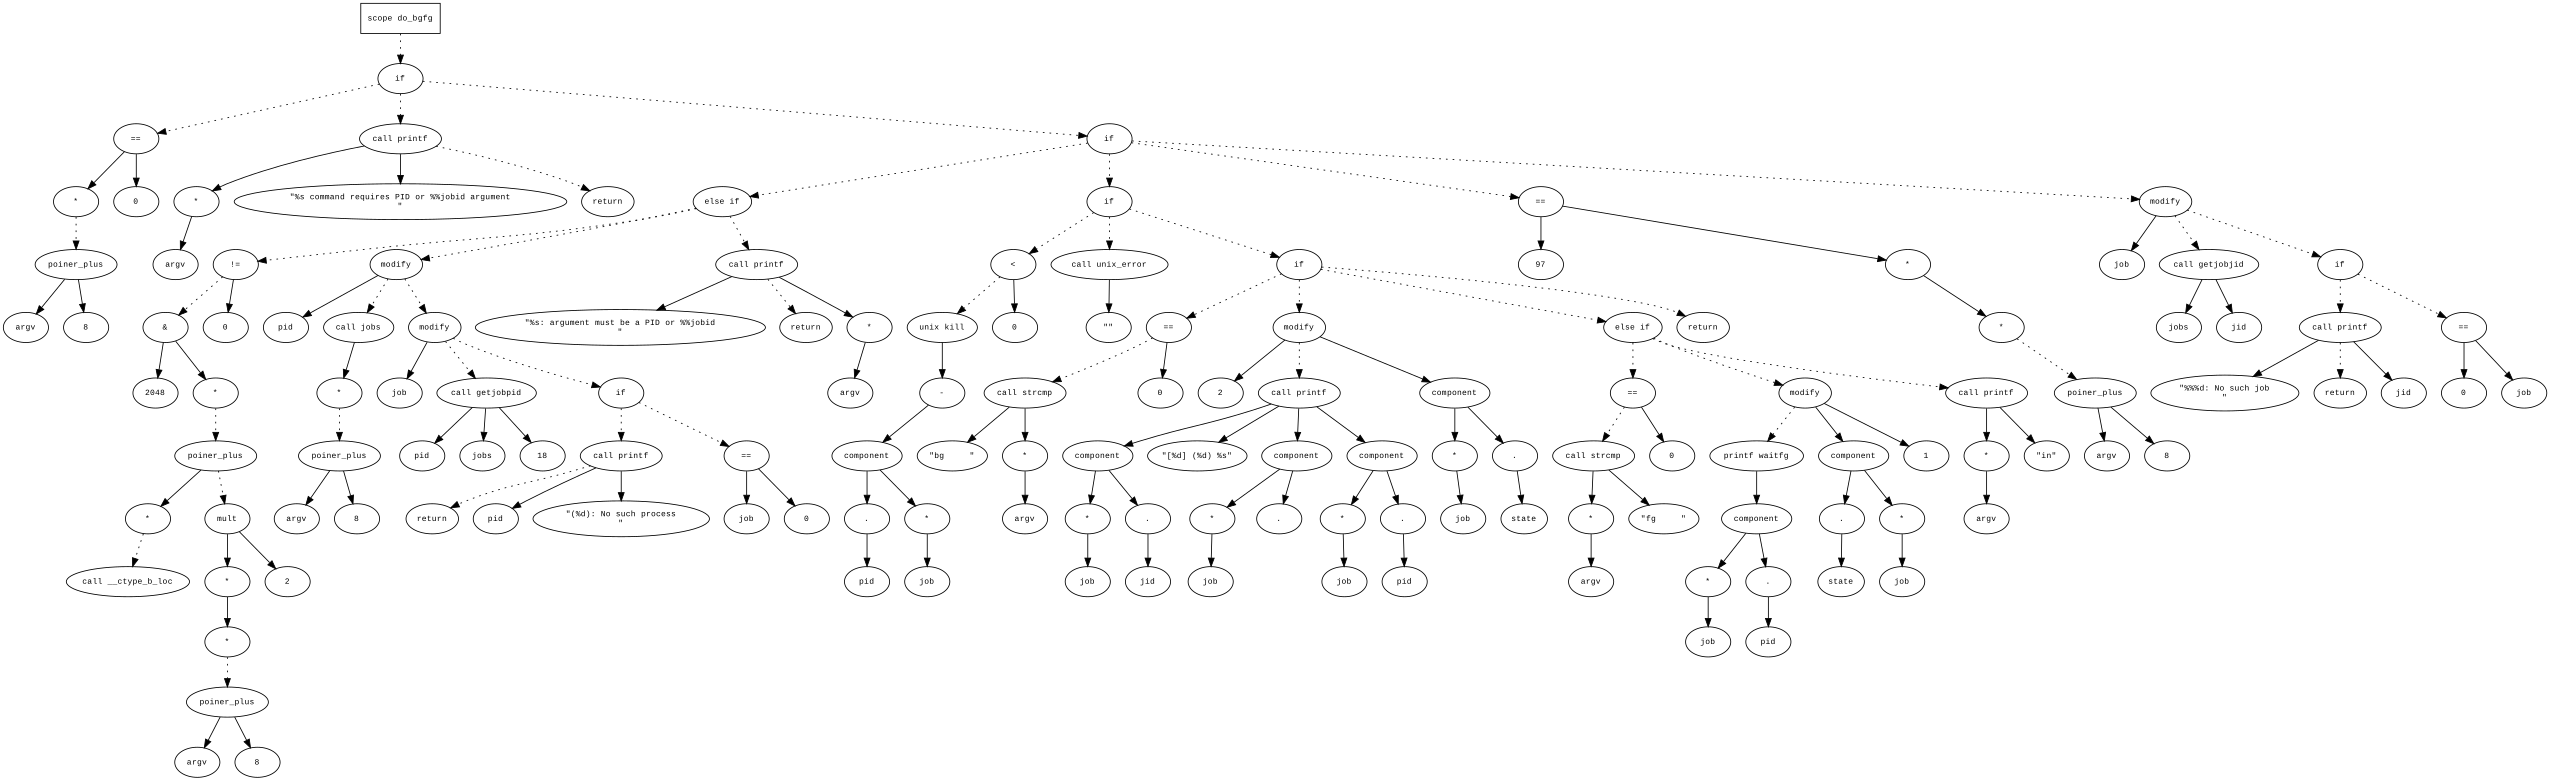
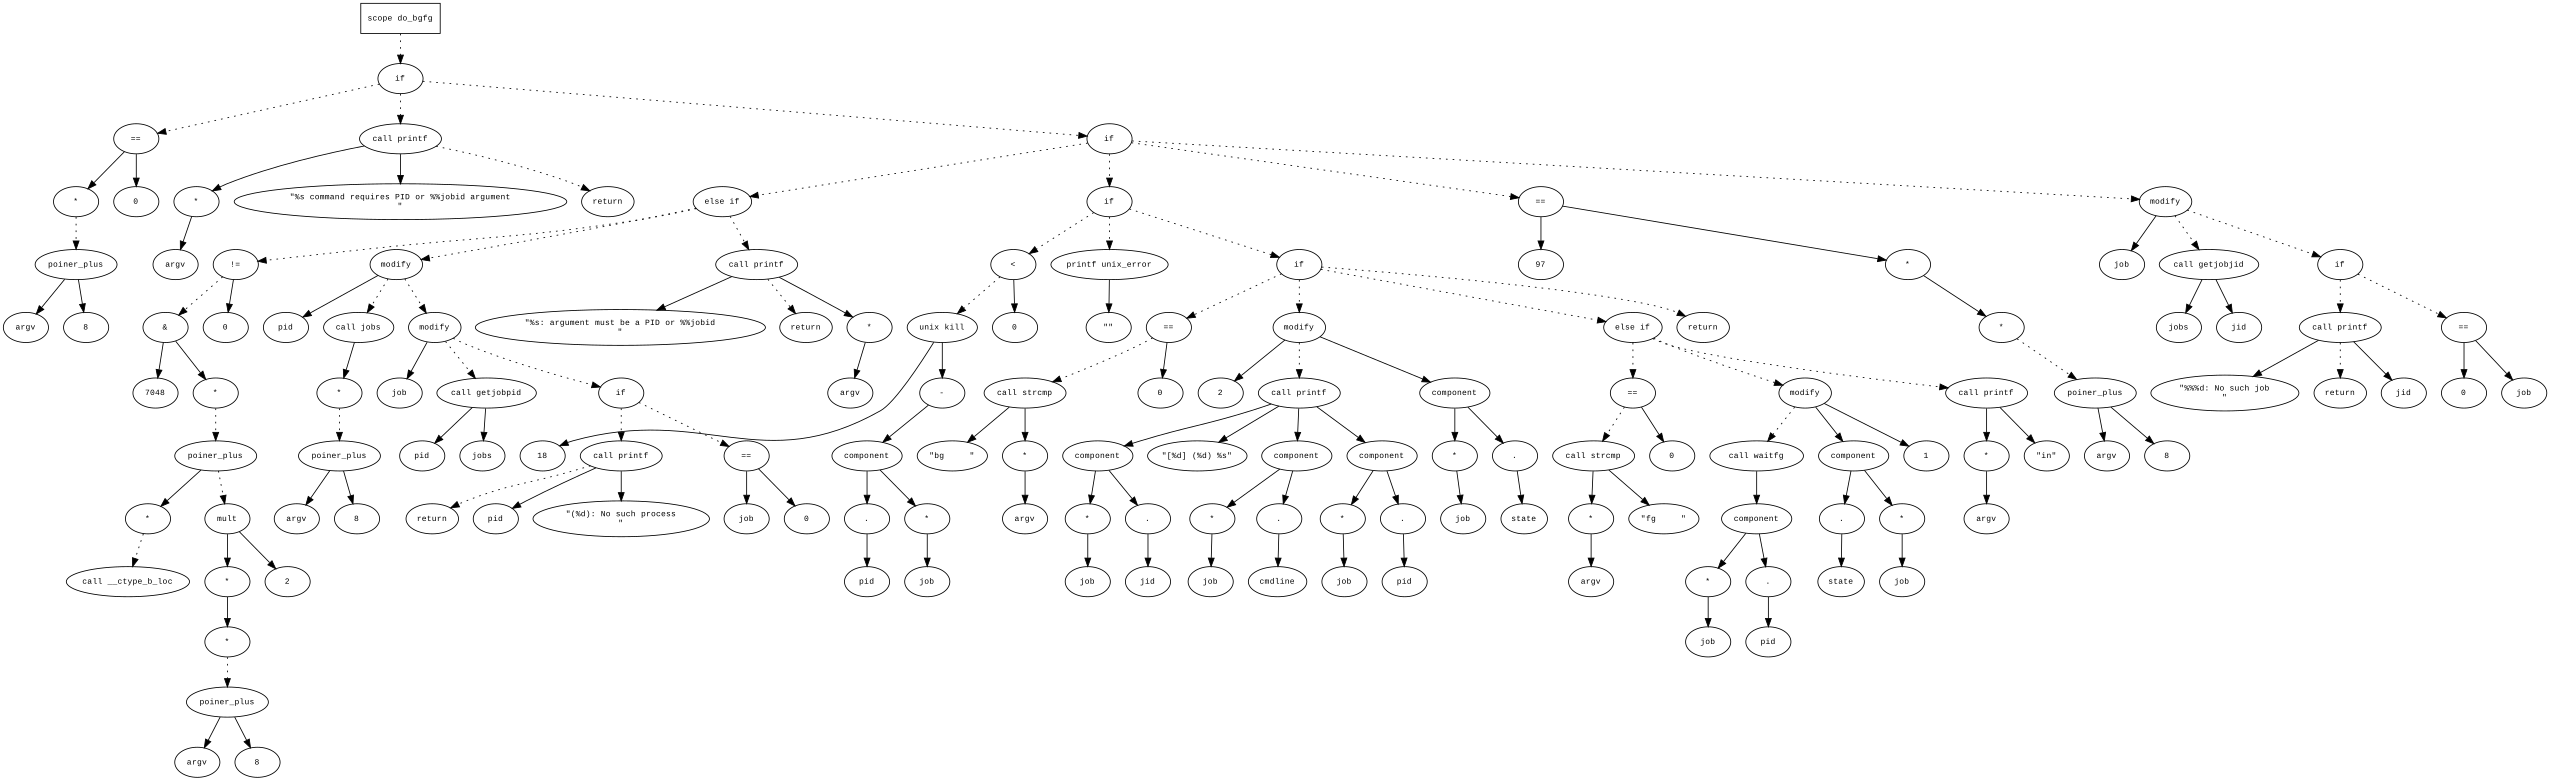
node "call unix_error": label "call unix_error" -> "printf unix_error"
node "2048": label "2048" -> "7048"
edge "call getjobpid" -> "18": now "unix kill" -> "18"
node "printf waitfg": label "printf waitfg" -> "call waitfg"
node "cmdline": added
